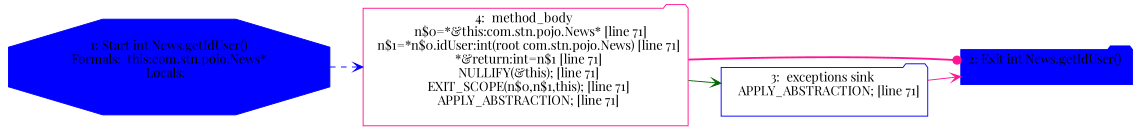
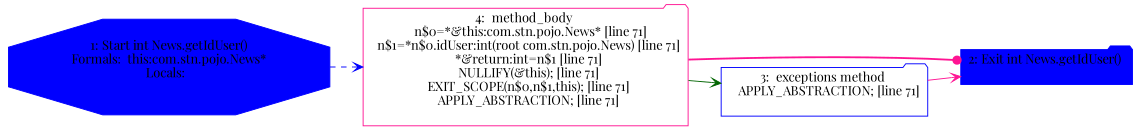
node "3:  exceptions sink APPLY_ABSTRACTION; [line 71]": label "3:  exceptions sink APPLY_ABSTRACTION; [line 71]" -> "3:  exceptions method APPLY_ABSTRACTION; [line 71]"
